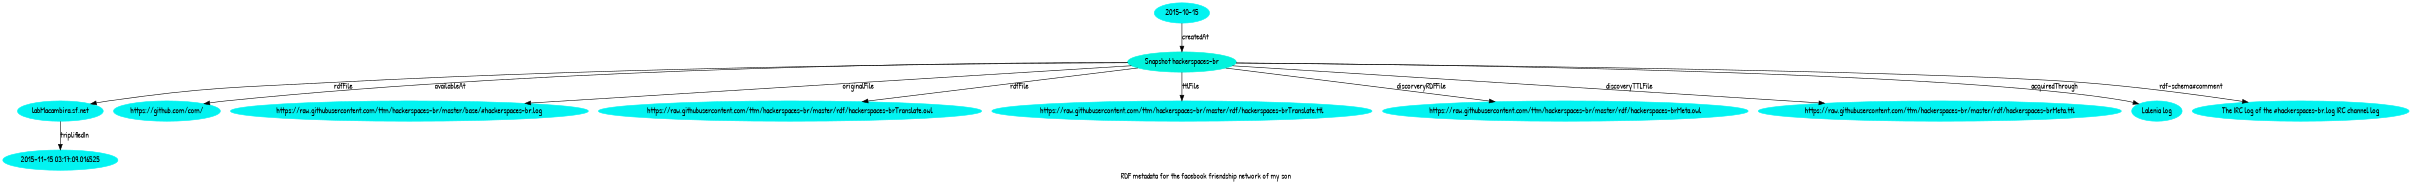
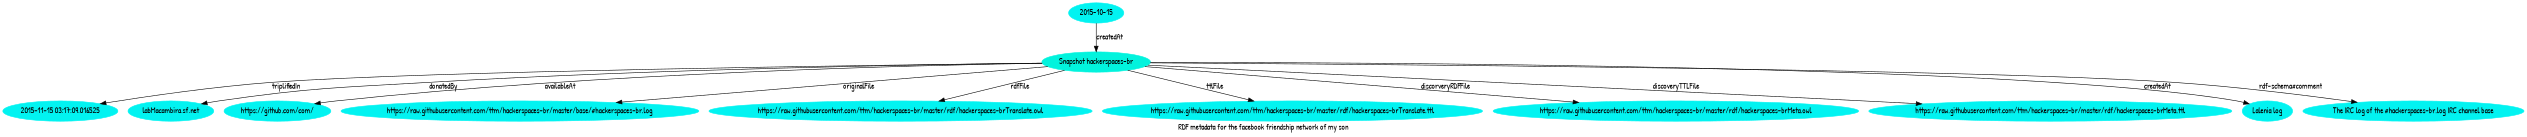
edge "Snapshot hackerspaces-br" -> "labMacambira.sf.net": label "rdfFile" -> "donatedBy"
edge "Snapshot hackerspaces-br" -> "Lalenia log": label "acquiredThrough" -> "createdAt"
node "The IRC log of the #hackerspaces-br.log IRC channel log": label "The IRC log of the #hackerspaces-br.log IRC channel log" -> "The IRC log of the #hackerspaces-br.log IRC channel base"
edge "labMacambira.sf.net" -> "2015-11-15 03:17:09.016525": now "Snapshot hackerspaces-br" -> "2015-11-15 03:17:09.016525"
